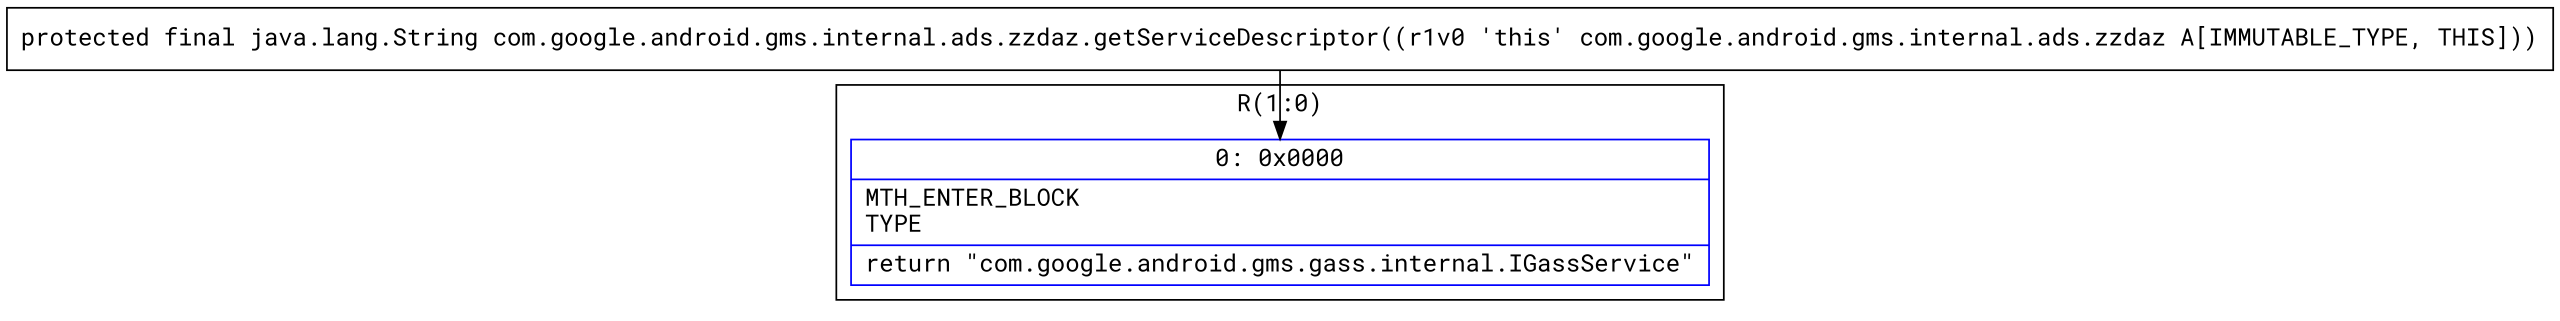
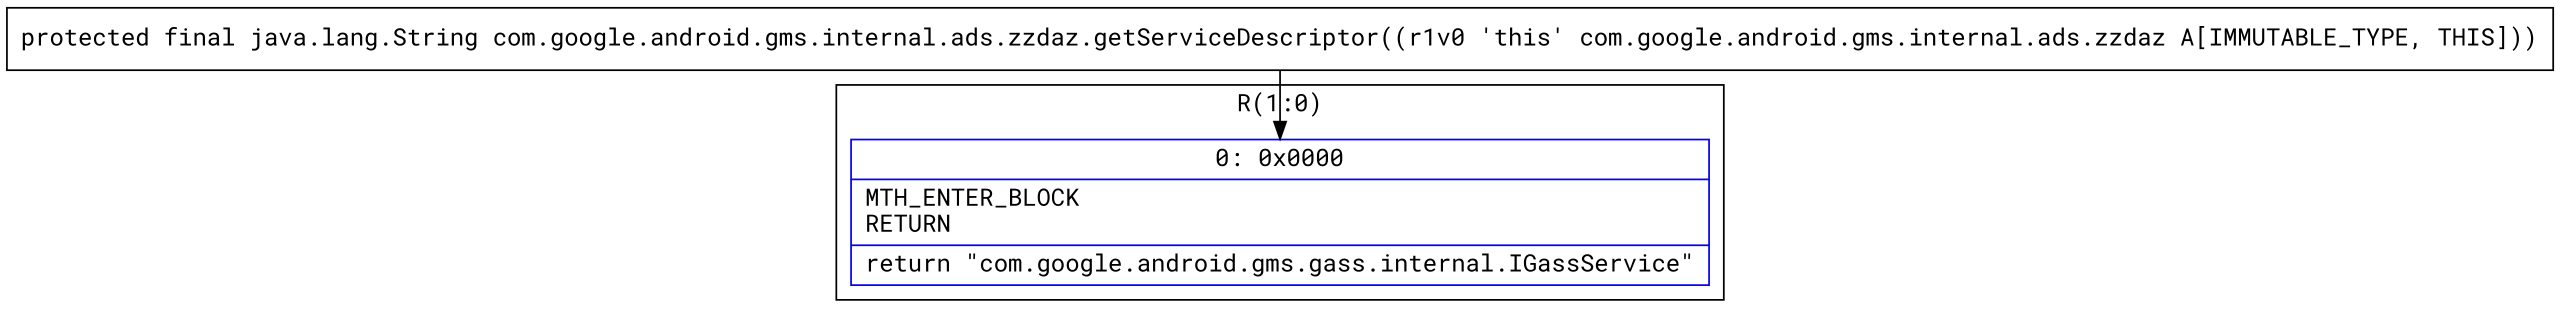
node "0: 0x0000": text "TYPE" -> "RETURN"
